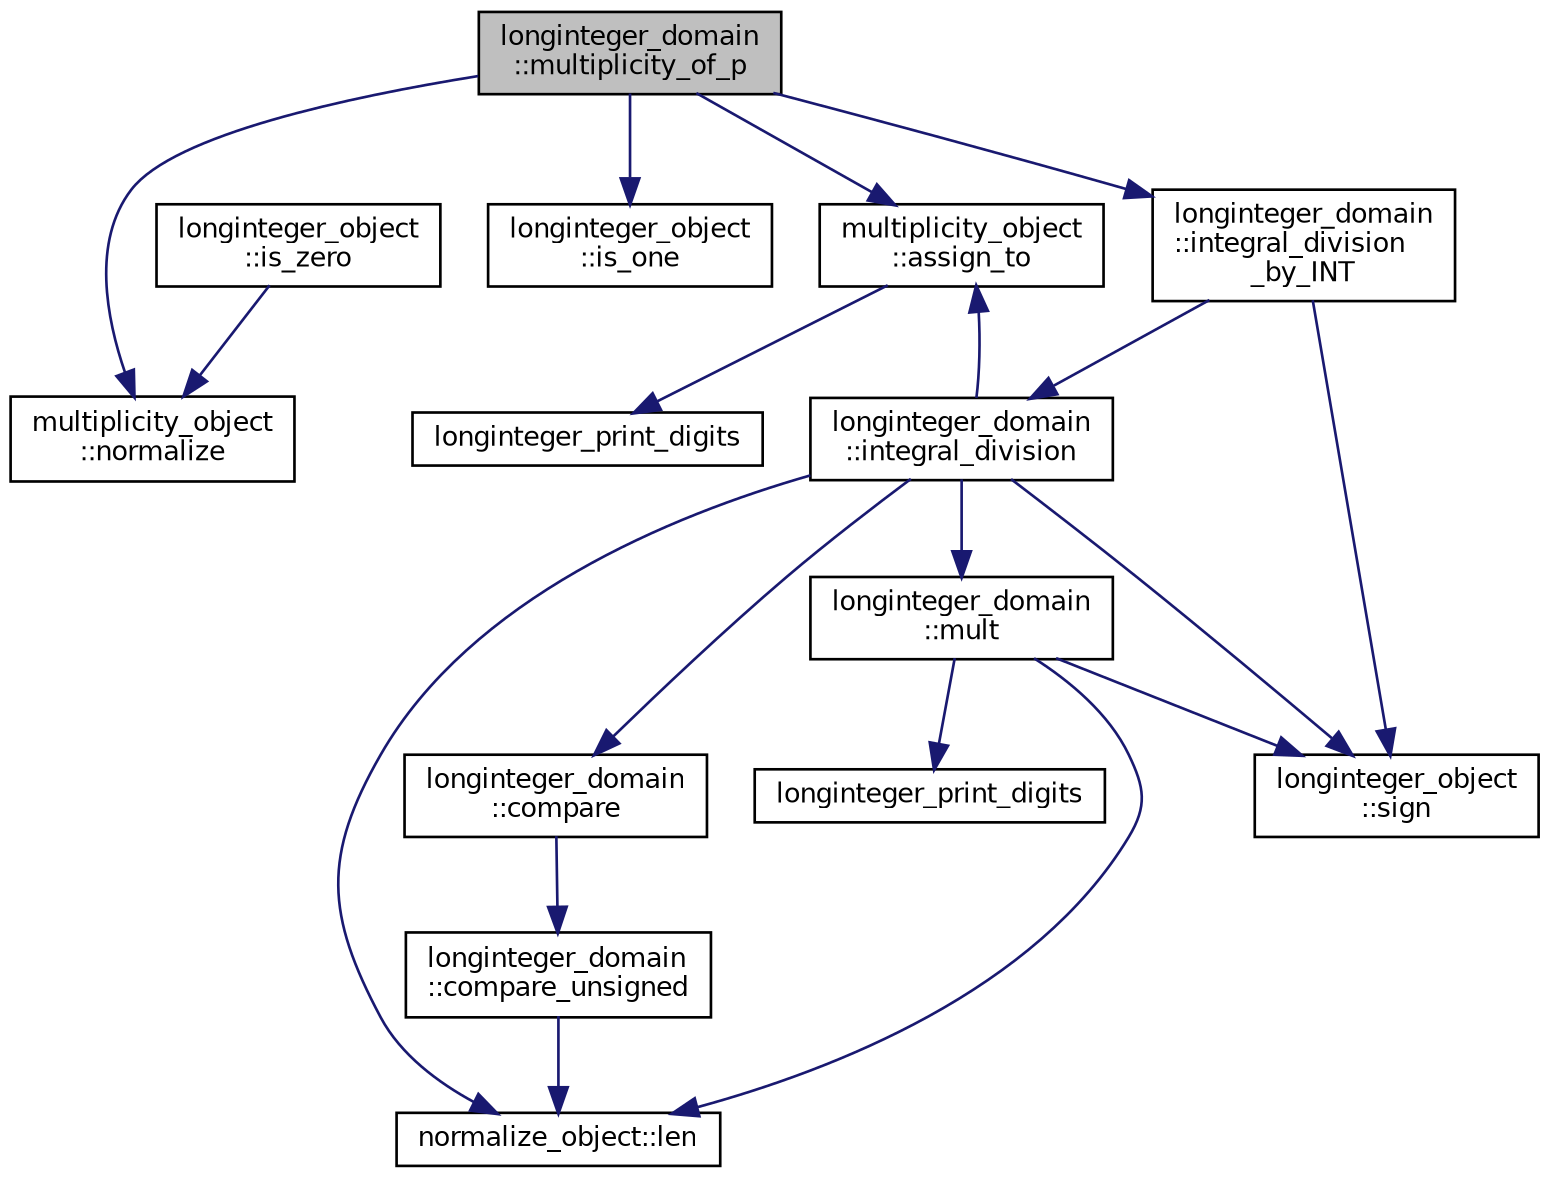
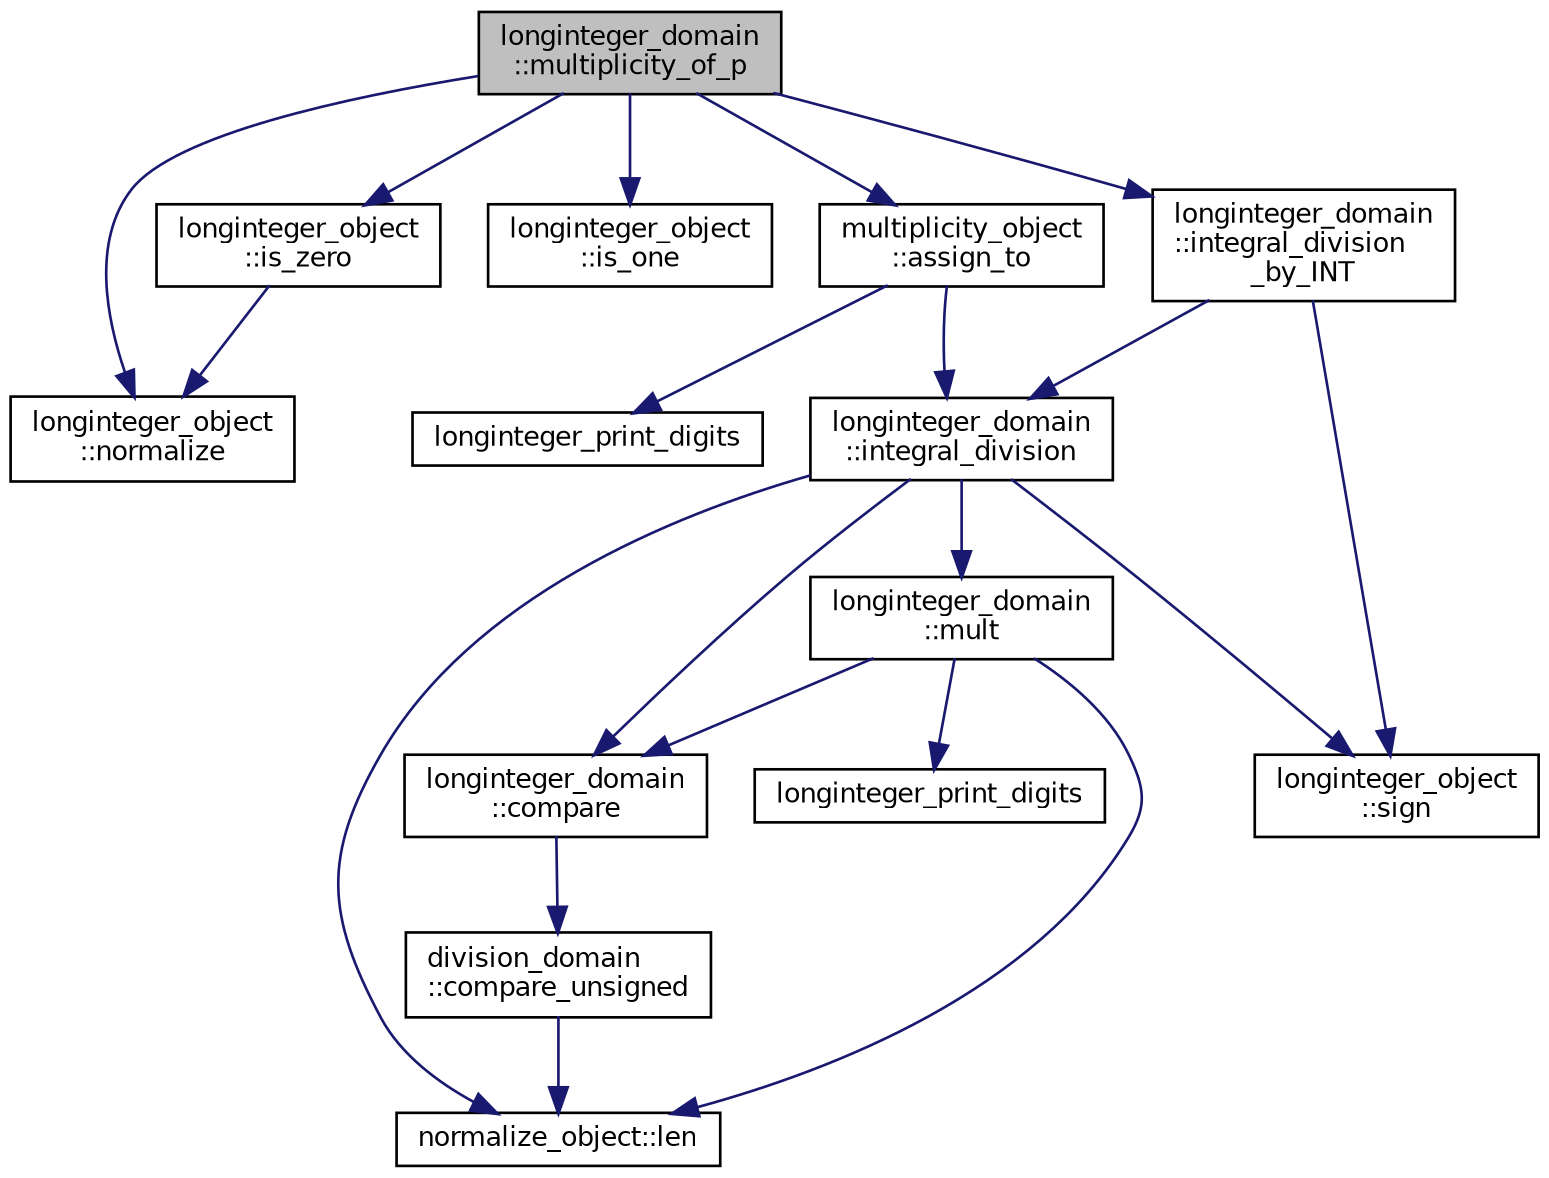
edge "longinteger_domain ::multiplicity_of_p" -> "longinteger_object ::is_zero": added
edge "longinteger_domain ::integral_division" -> "multiplicity_object ::assign_to": reversed
node "multiplicity_object ::normalize": label "multiplicity_object ::normalize" -> "longinteger_object ::normalize"
edge "longinteger_domain ::mult" -> "longinteger_object ::sign": now "longinteger_domain ::mult" -> "longinteger_domain ::compare"
node "longinteger_domain ::compare_unsigned": label "longinteger_domain ::compare_unsigned" -> "division_domain ::compare_unsigned"
